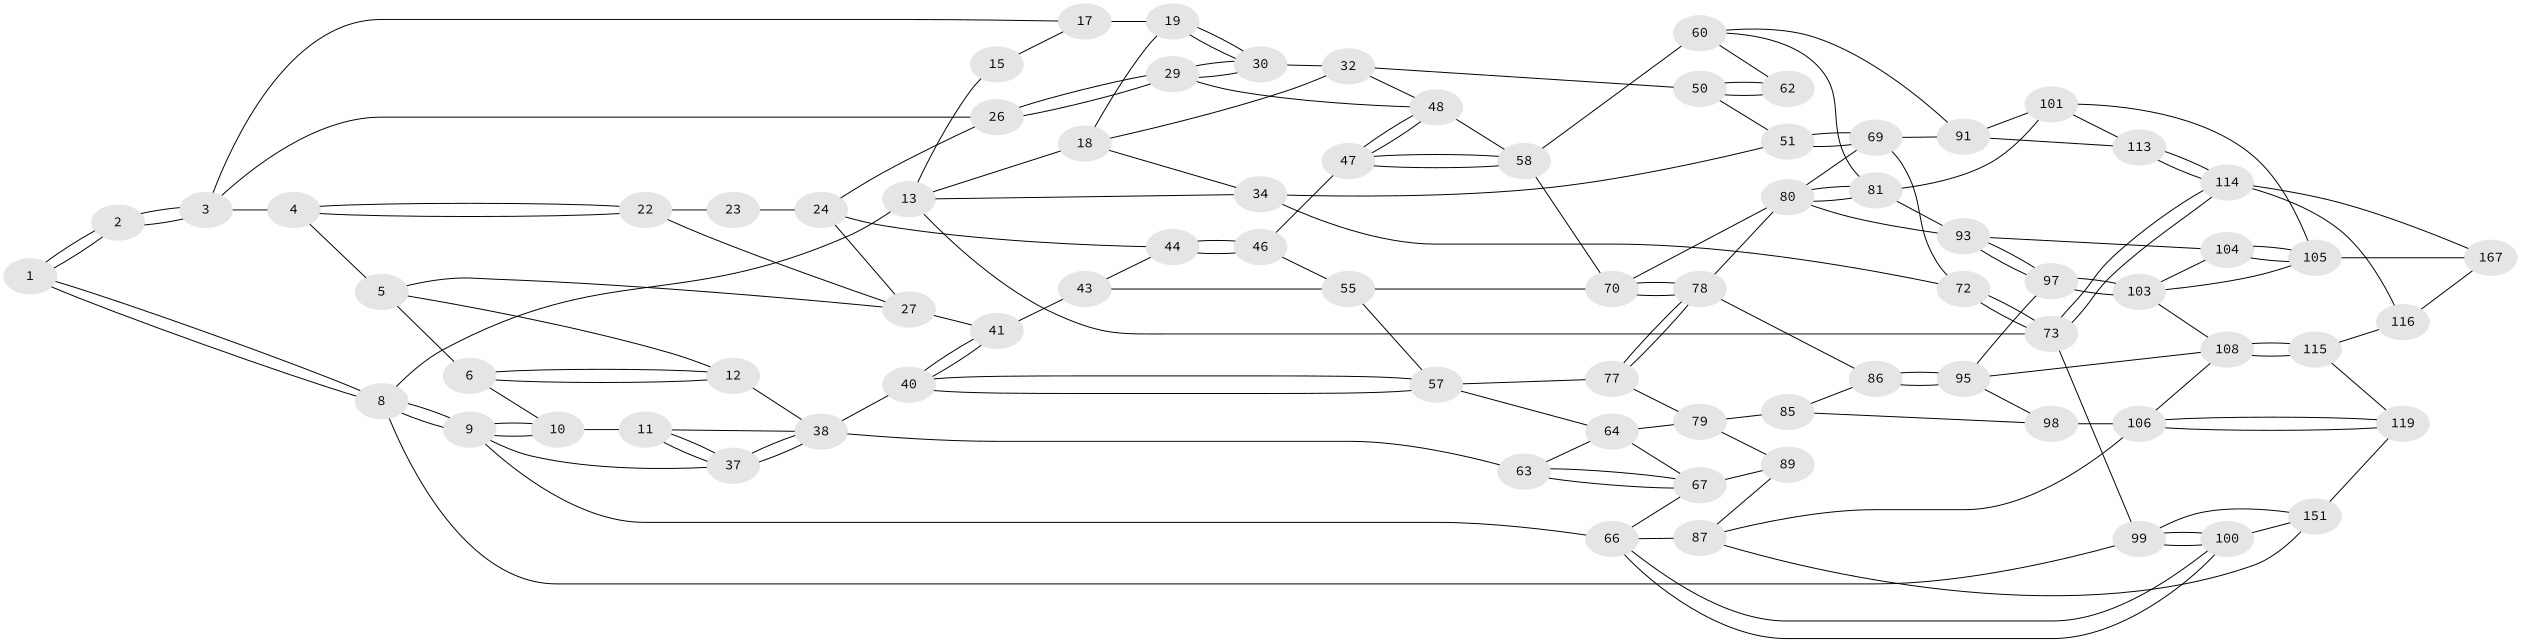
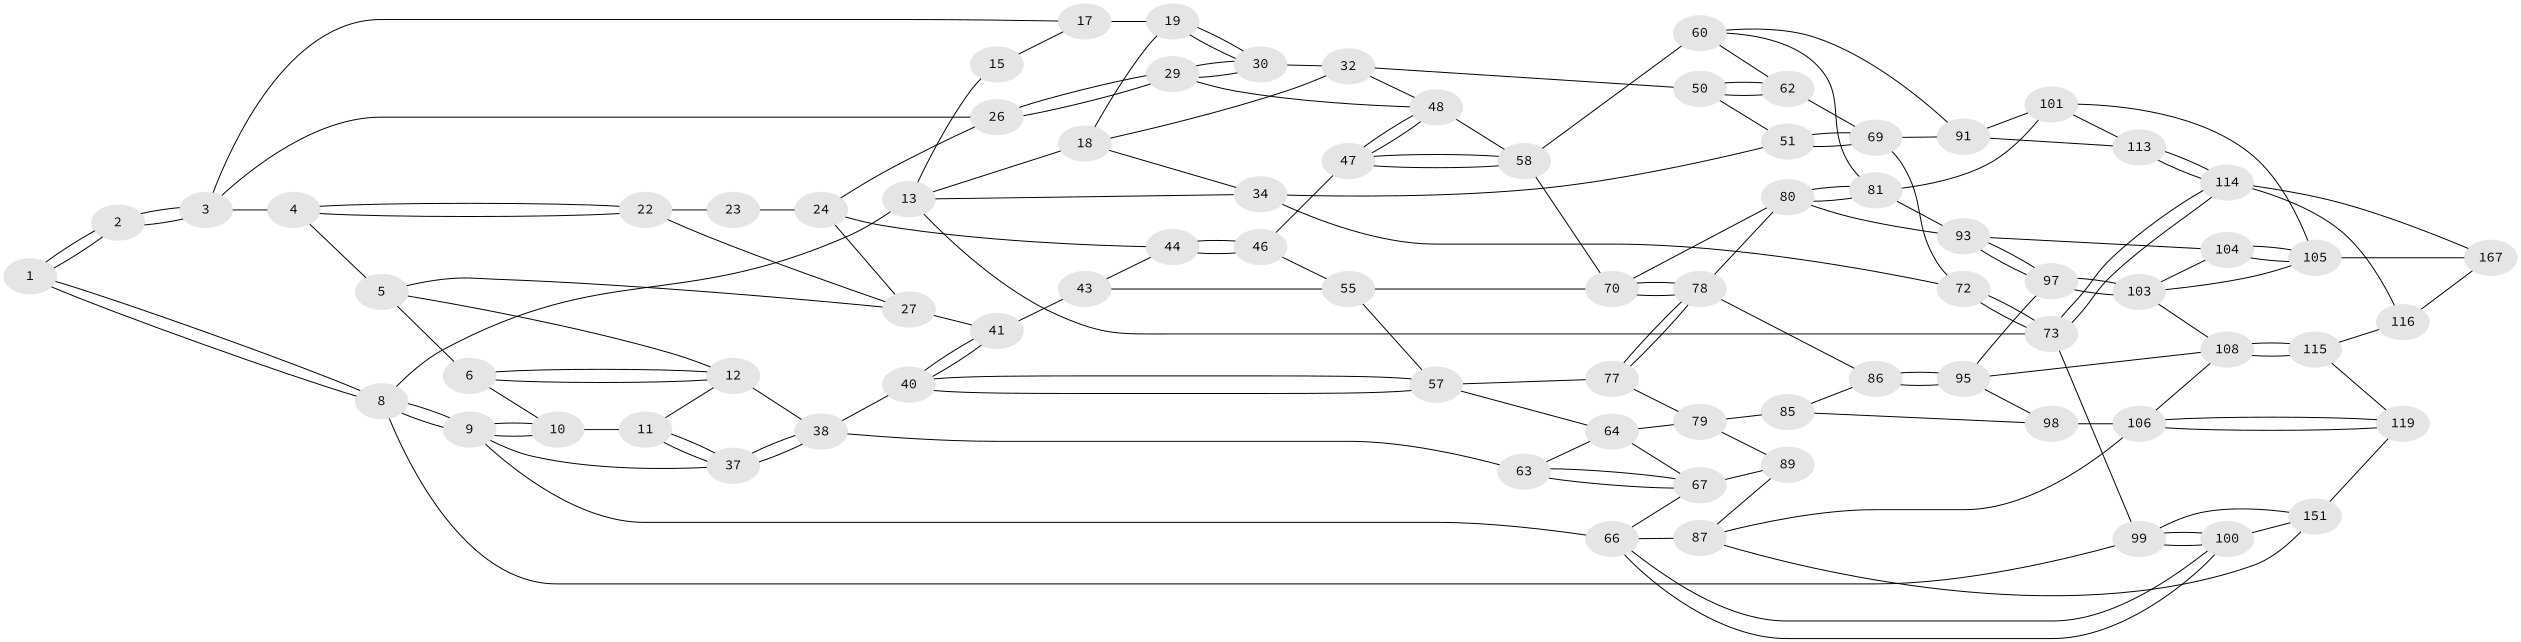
edge "69" -- "80": now "69" -- "62"
edge "11" -- "38": now "11" -- "12"
